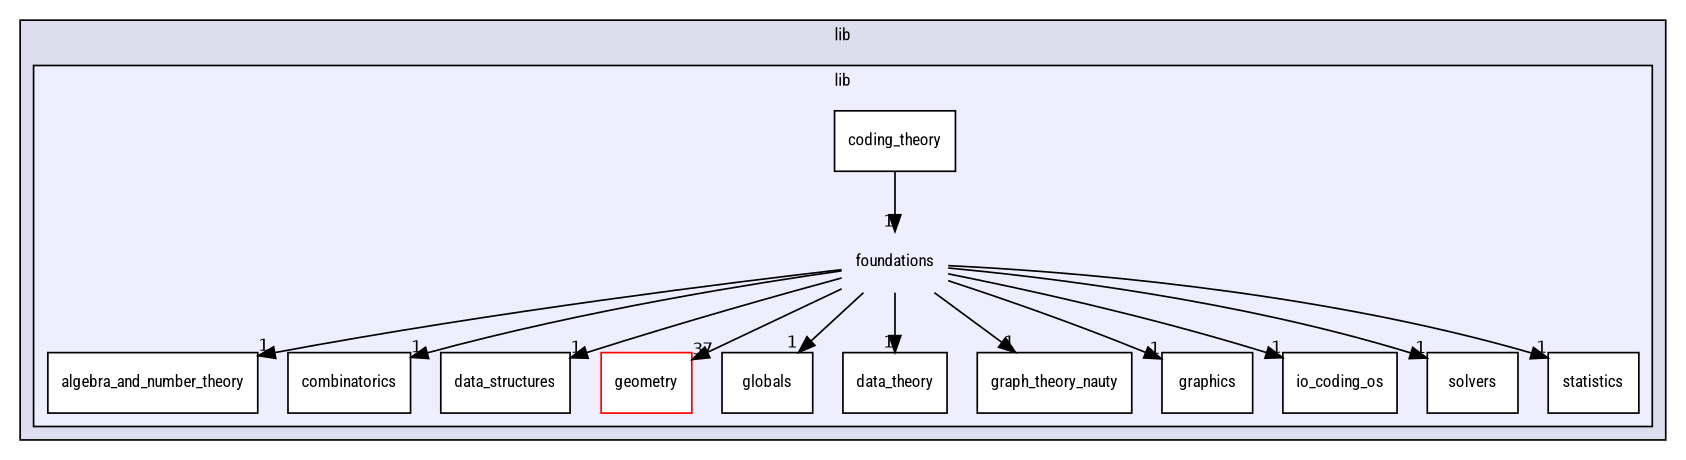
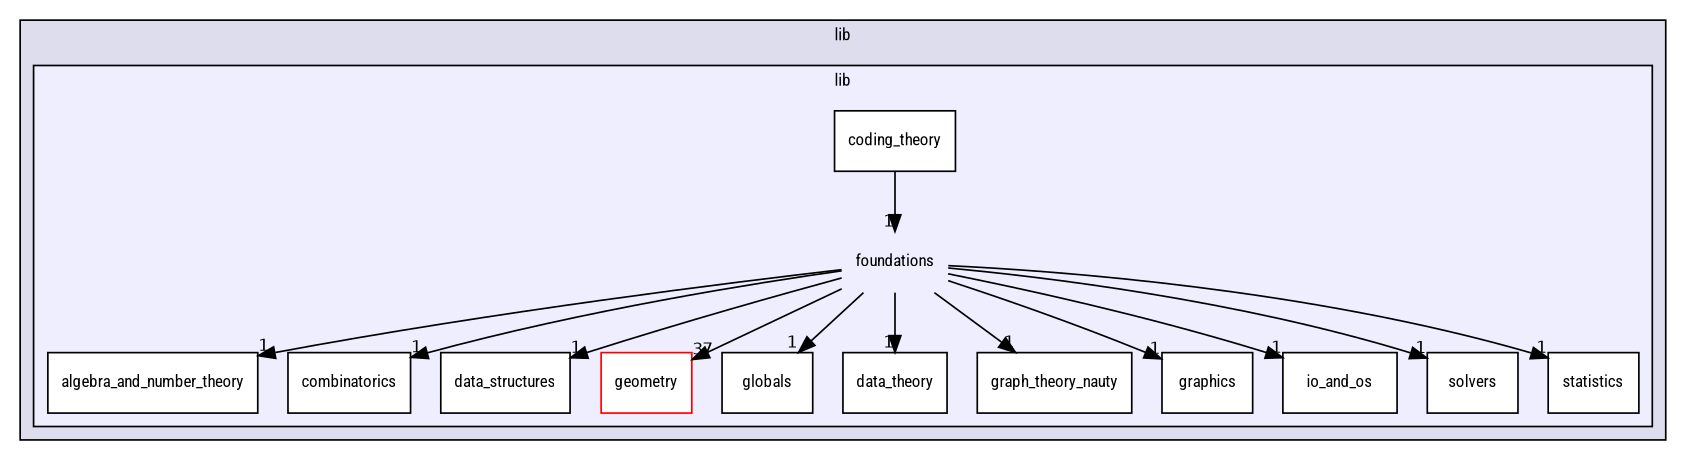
node "io_coding_os": label "io_coding_os" -> "io_and_os"
